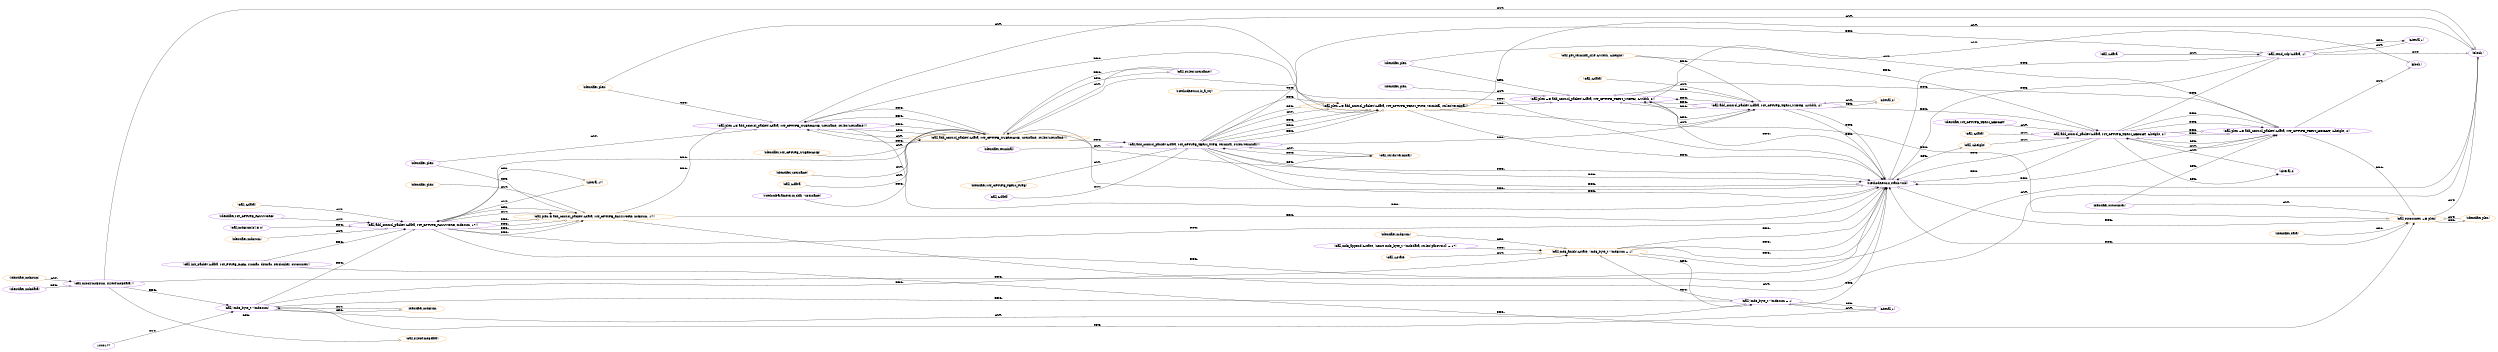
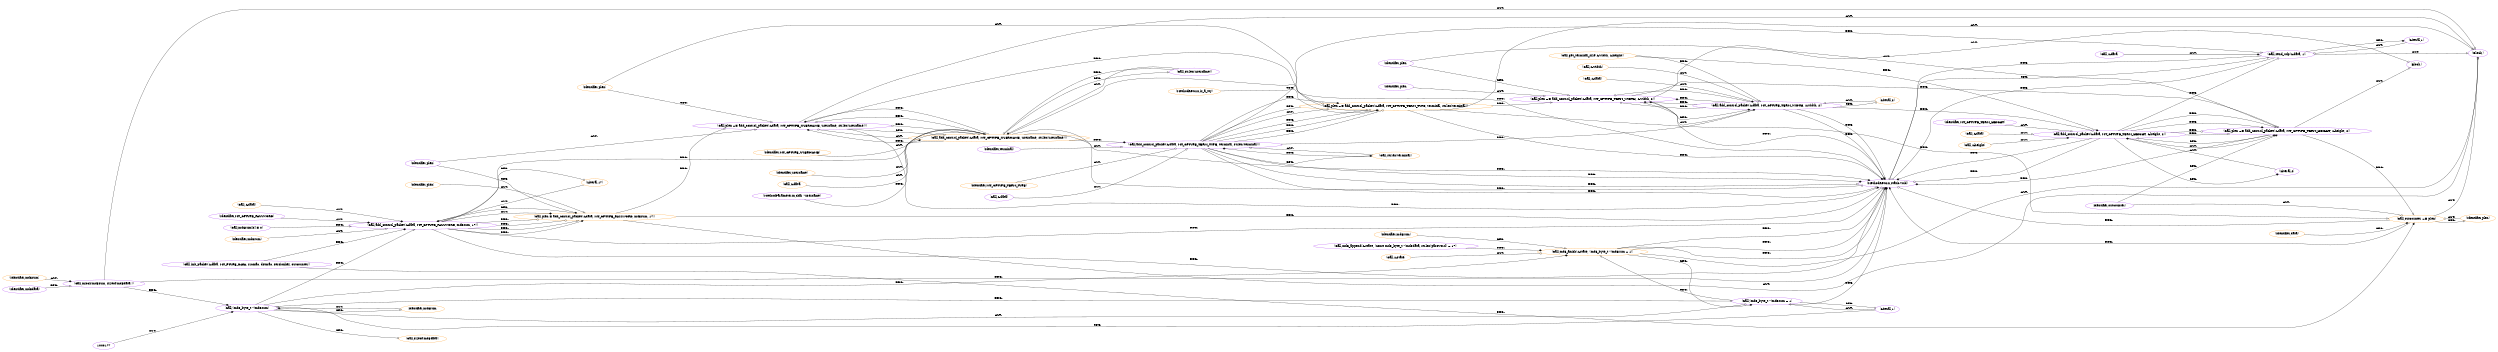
node "(Call,&width)": added
edge "(MethodReturn,static void)" -> "(Call,&height)": now "(MethodReturn,static void)" -> "(Call,send_udp(&data, 1))"
edge "(Call,mlock(md5sum, sizeof(md5data)))" -> "(Call,sizeof(md5data))": now "(Call,(md5_byte_t *)md5sum)" -> "(Call,sizeof(md5data))"
